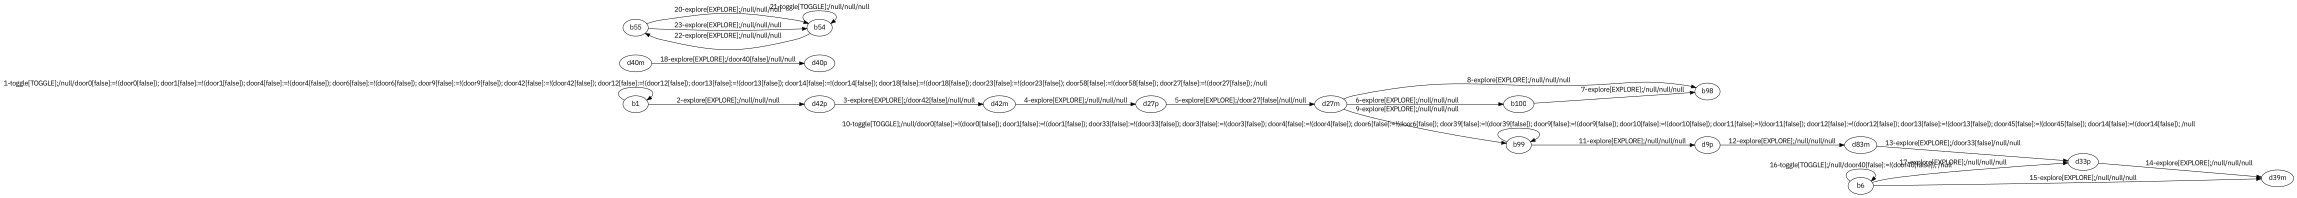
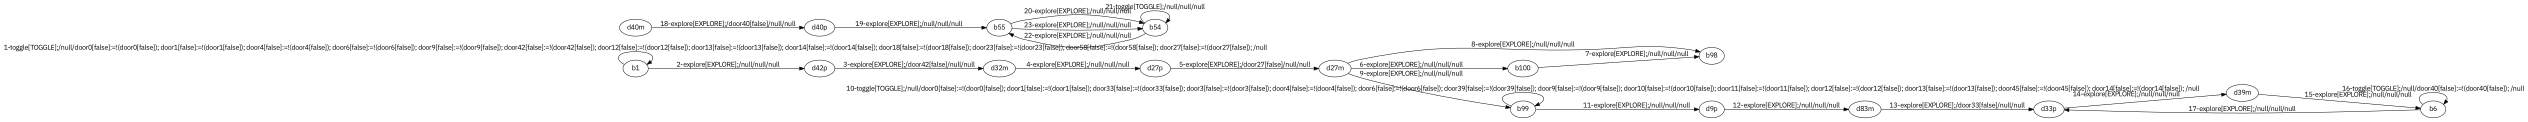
edge "d40p" -> "b55": added, label "19-explore[EXPLORE];/null/null/null"
node "d42m": label "d42m" -> "d32m"
edge "b6" -> "d39m": reversed
